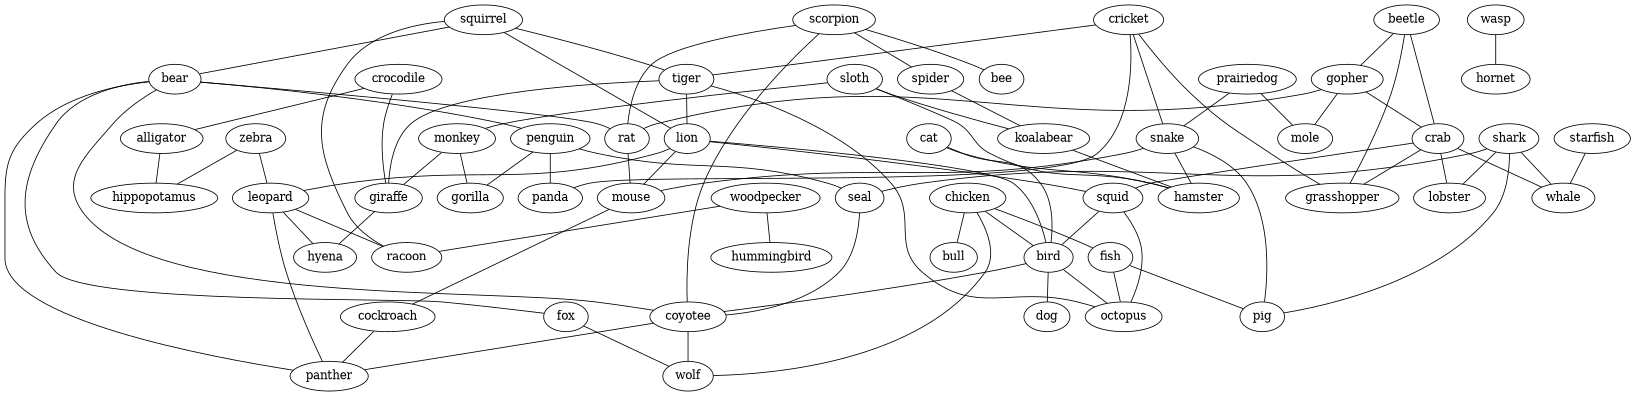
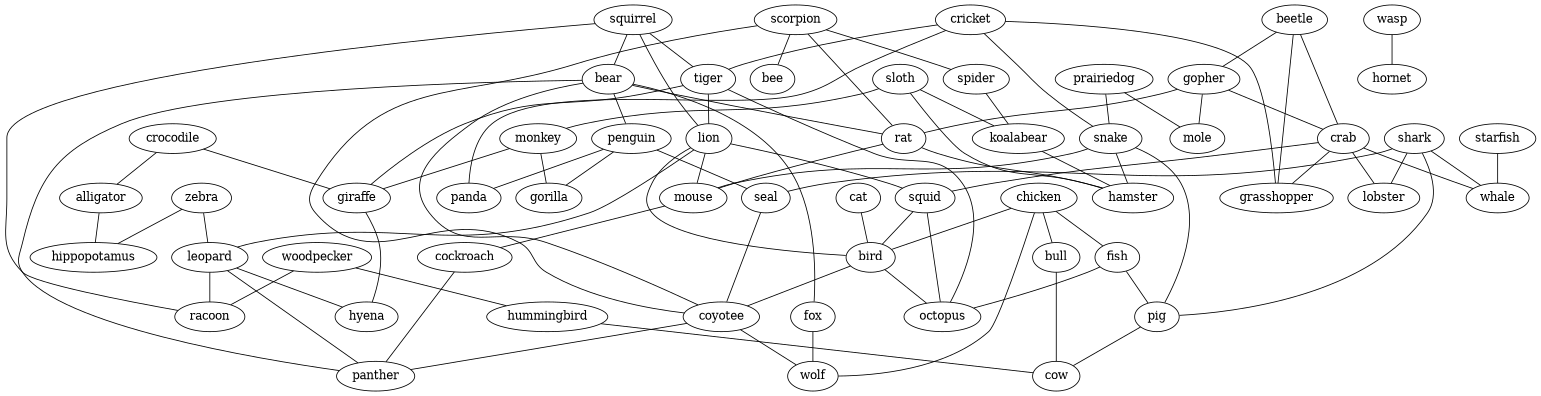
edge "cat" -- "hamster": now "rat" -- "hamster"
node "dog": removed
node "cow": added
